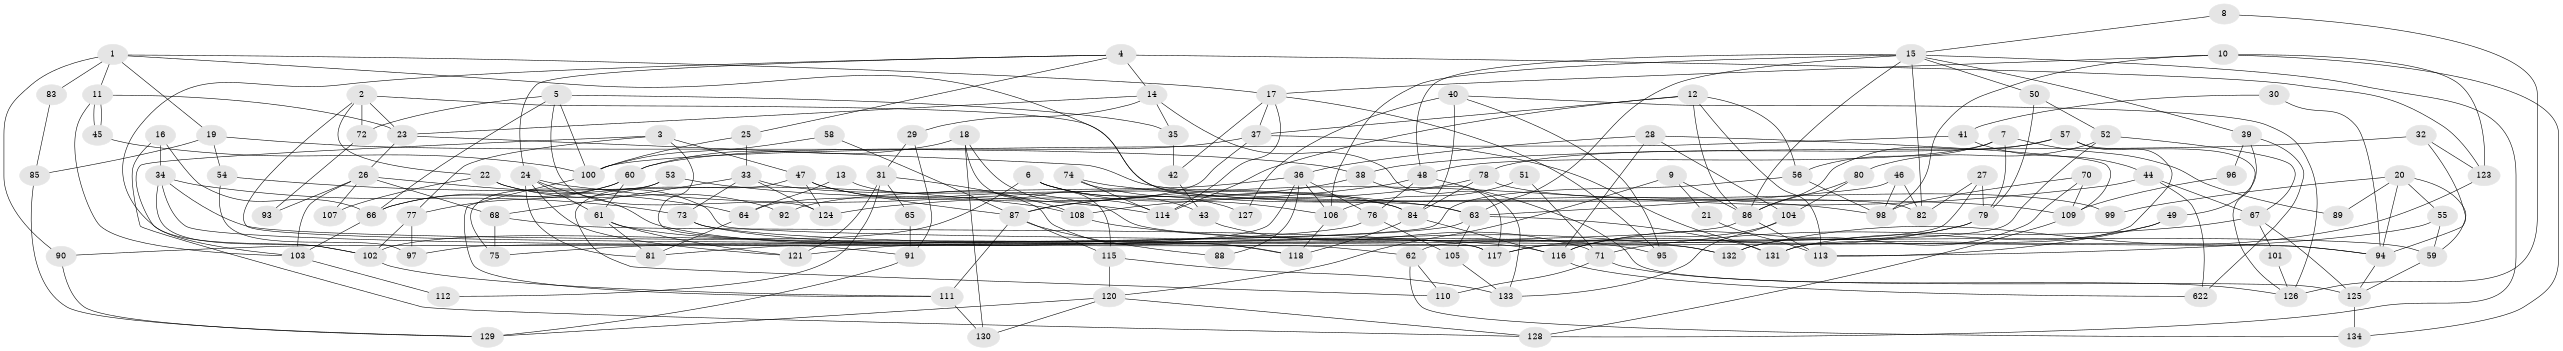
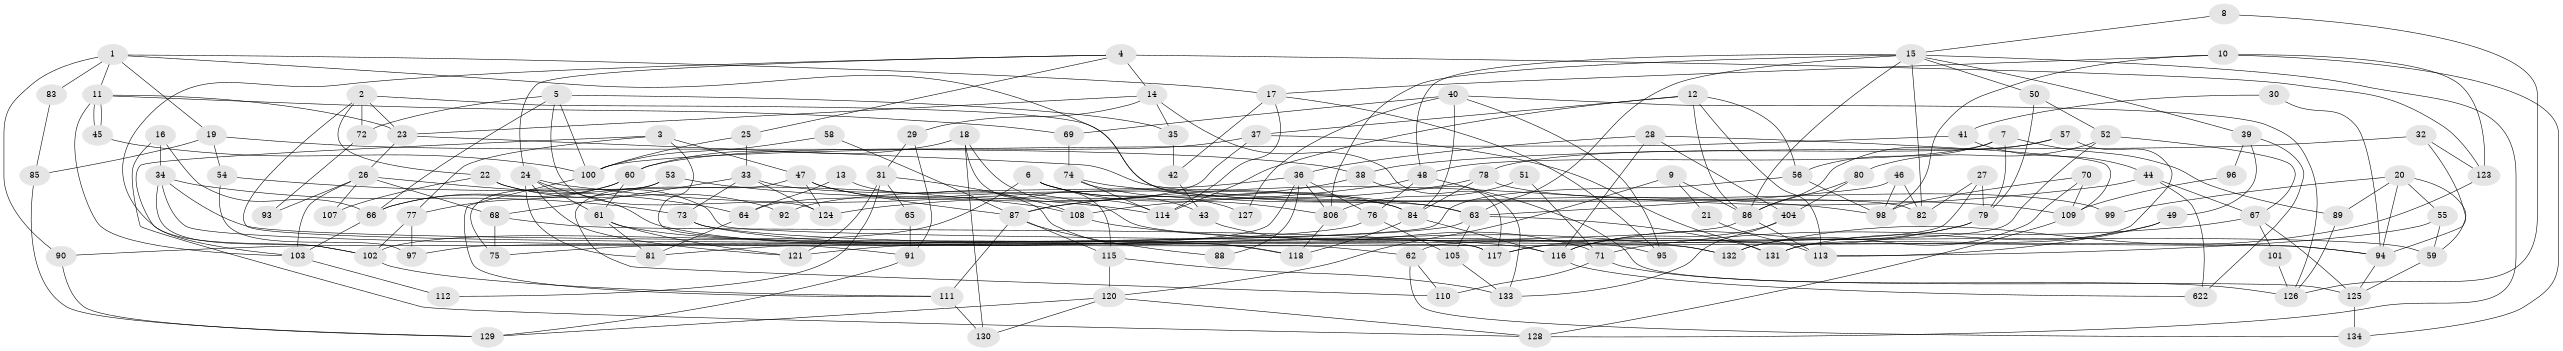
edge "17" -- "37": removed
node "69": added
edge "57" -- "126": now "89" -- "126"
node "106": label "106" -> "806"
node "104": label "104" -> "404"
